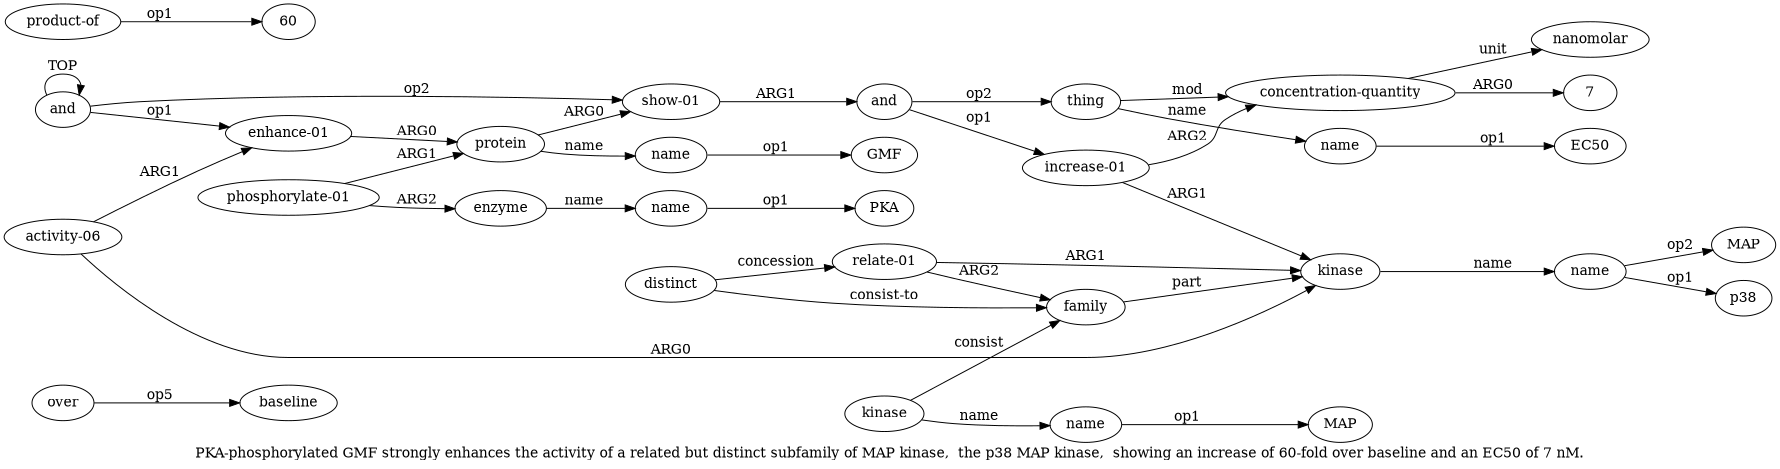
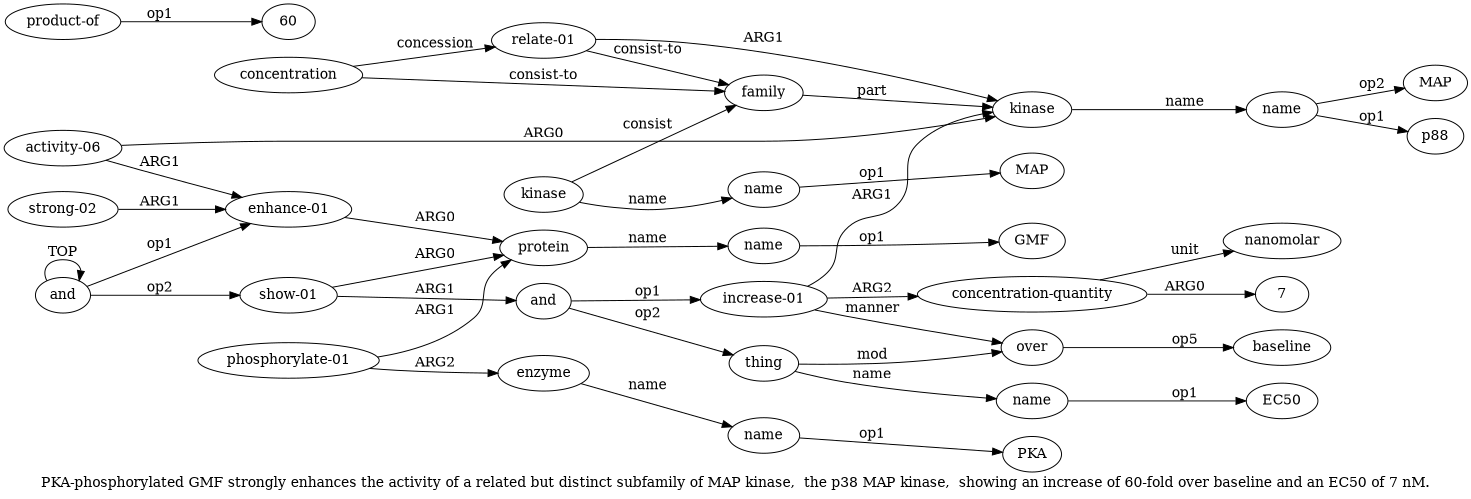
edge "thing" -> "concentration-quantity": now "thing" -> "over"
edge "protein" -> "show-01": reversed
node "strong-02": added
edge "relate-01" -> "family": label "ARG2" -> "consist-to"
node "distinct": label "distinct" -> "concentration"
node "p38": label "p38" -> "p88"
edge "increase-01" -> "over": added, label "manner"
